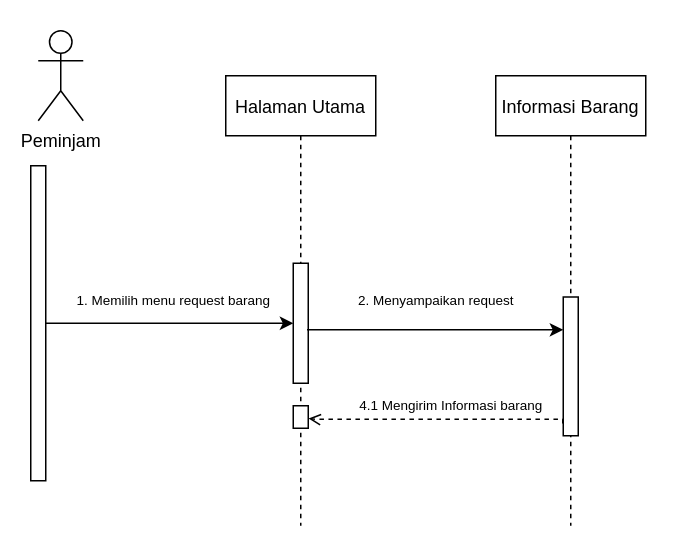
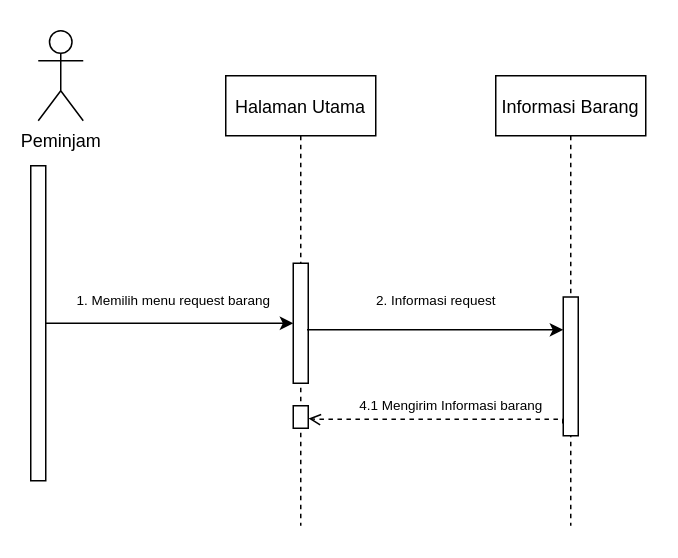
node "2. Menyampaikan request": label "2. Menyampaikan request" -> "2. Informasi request"
